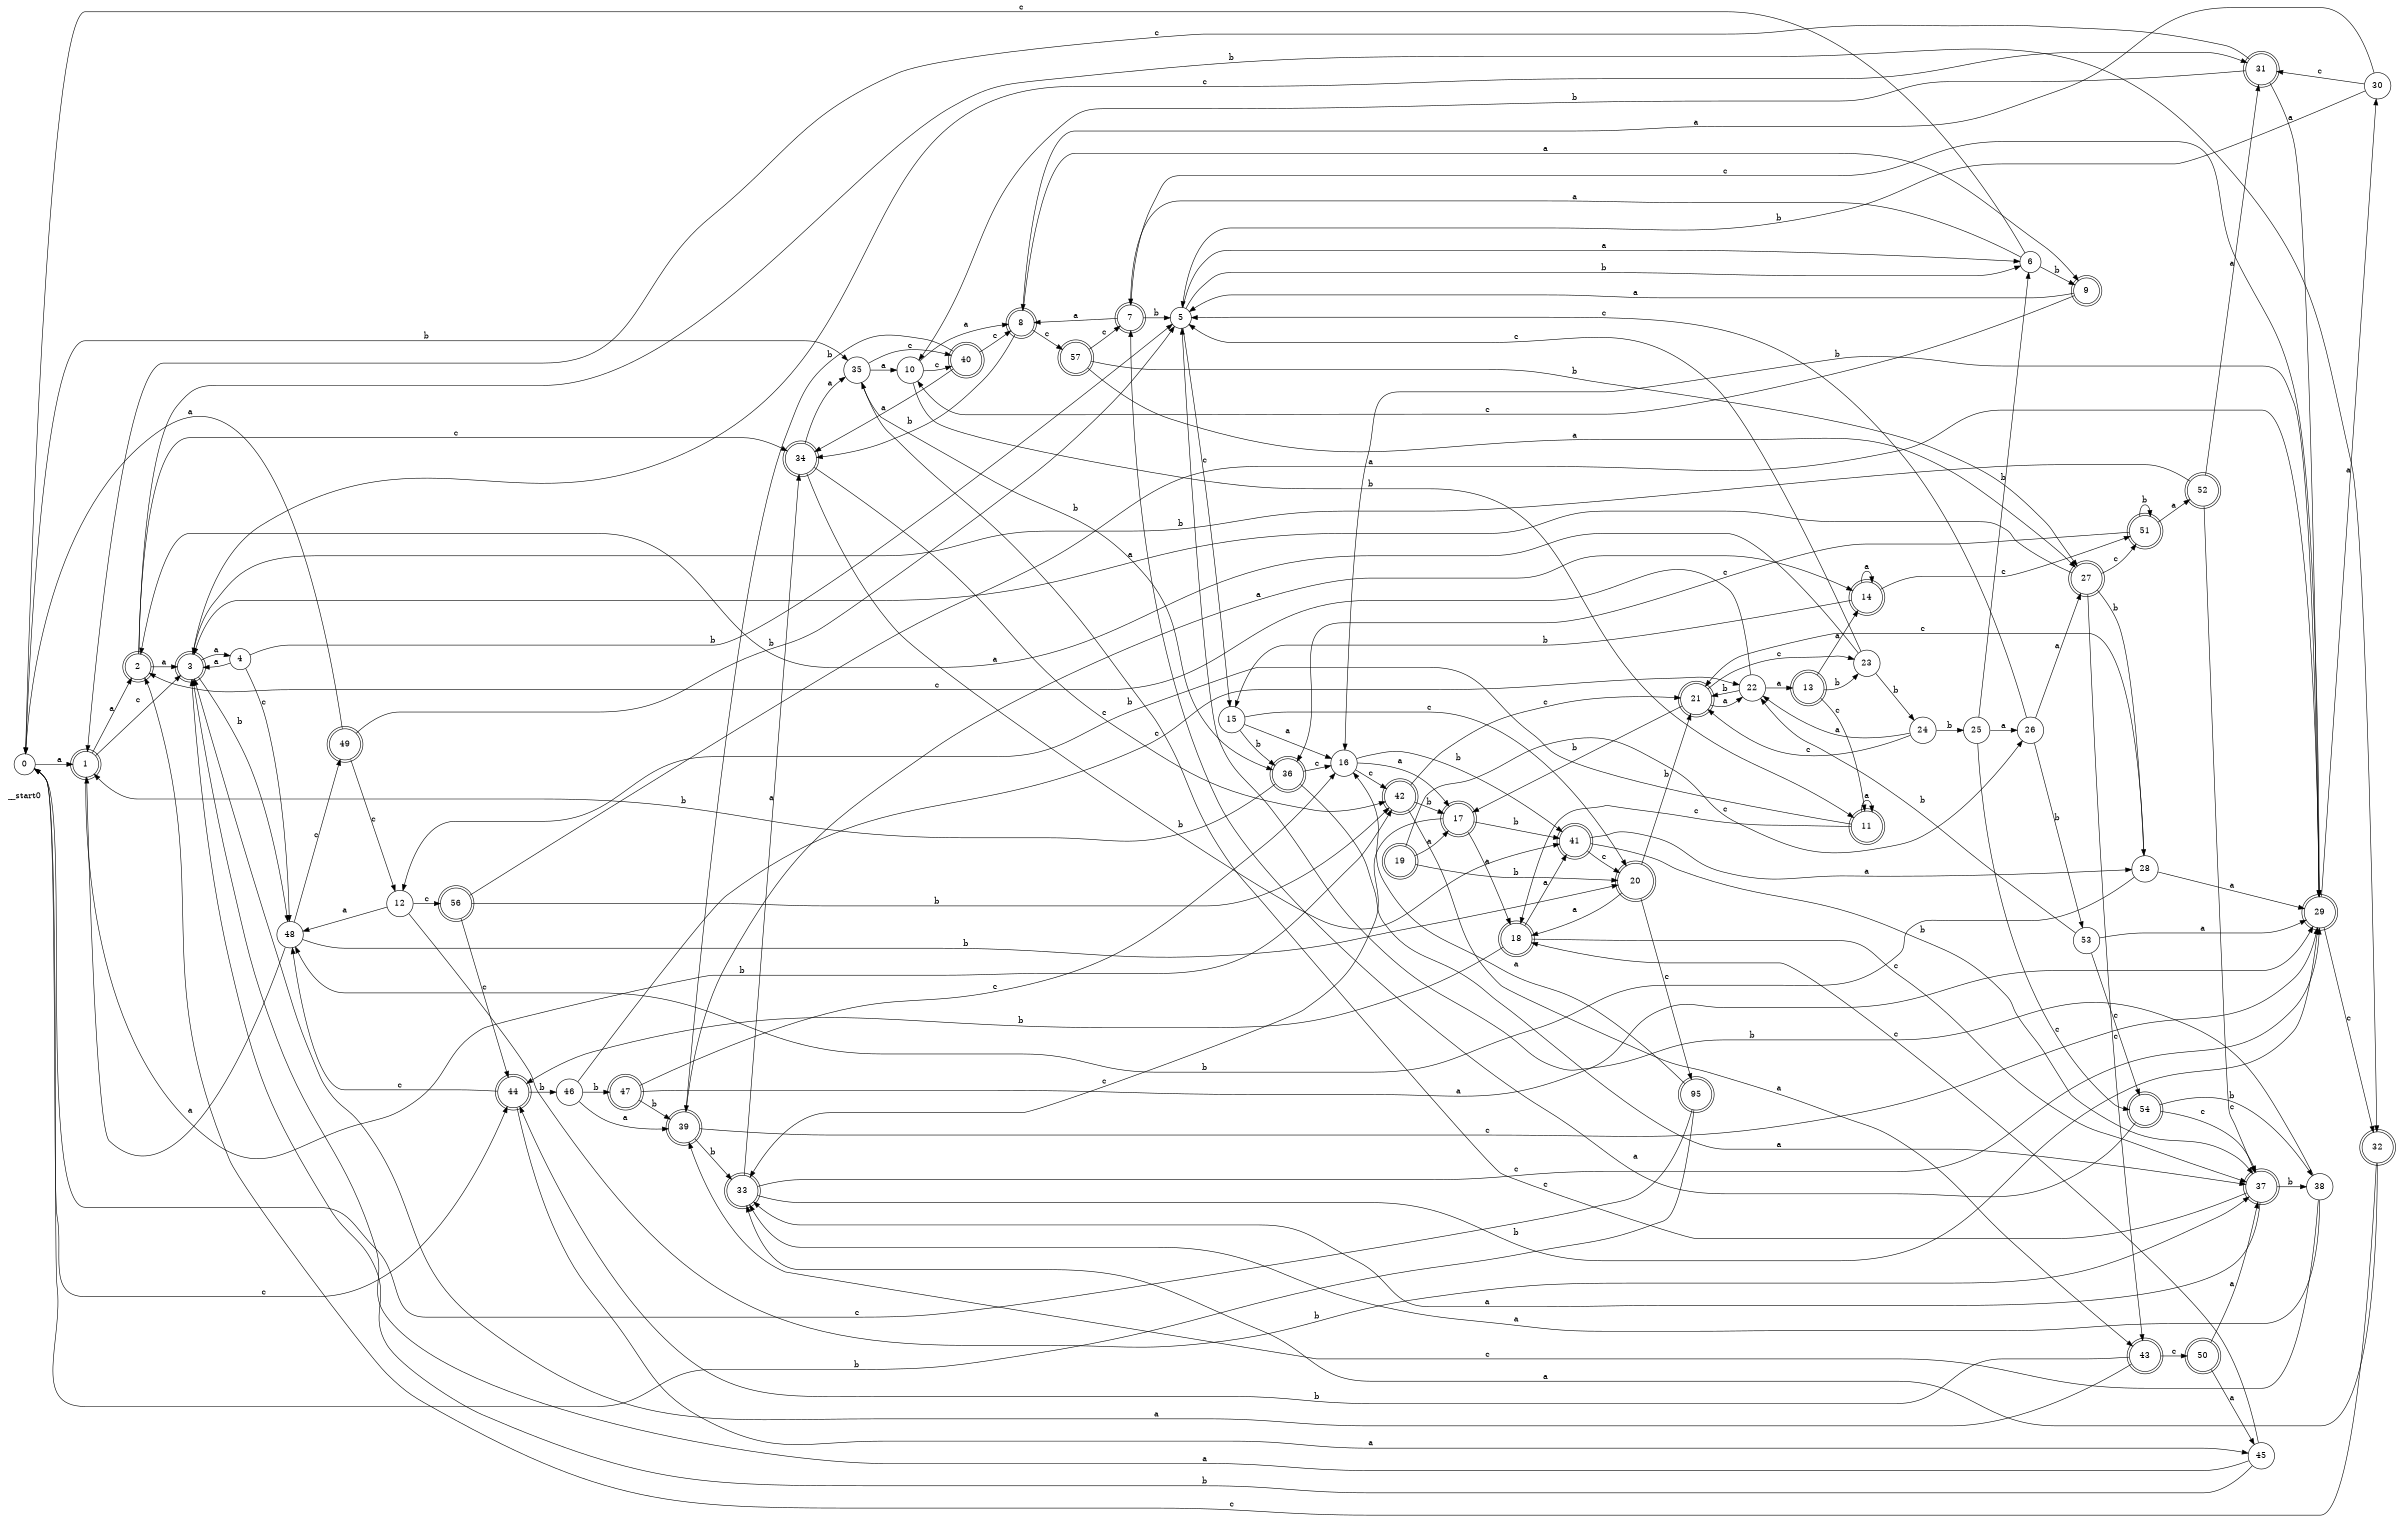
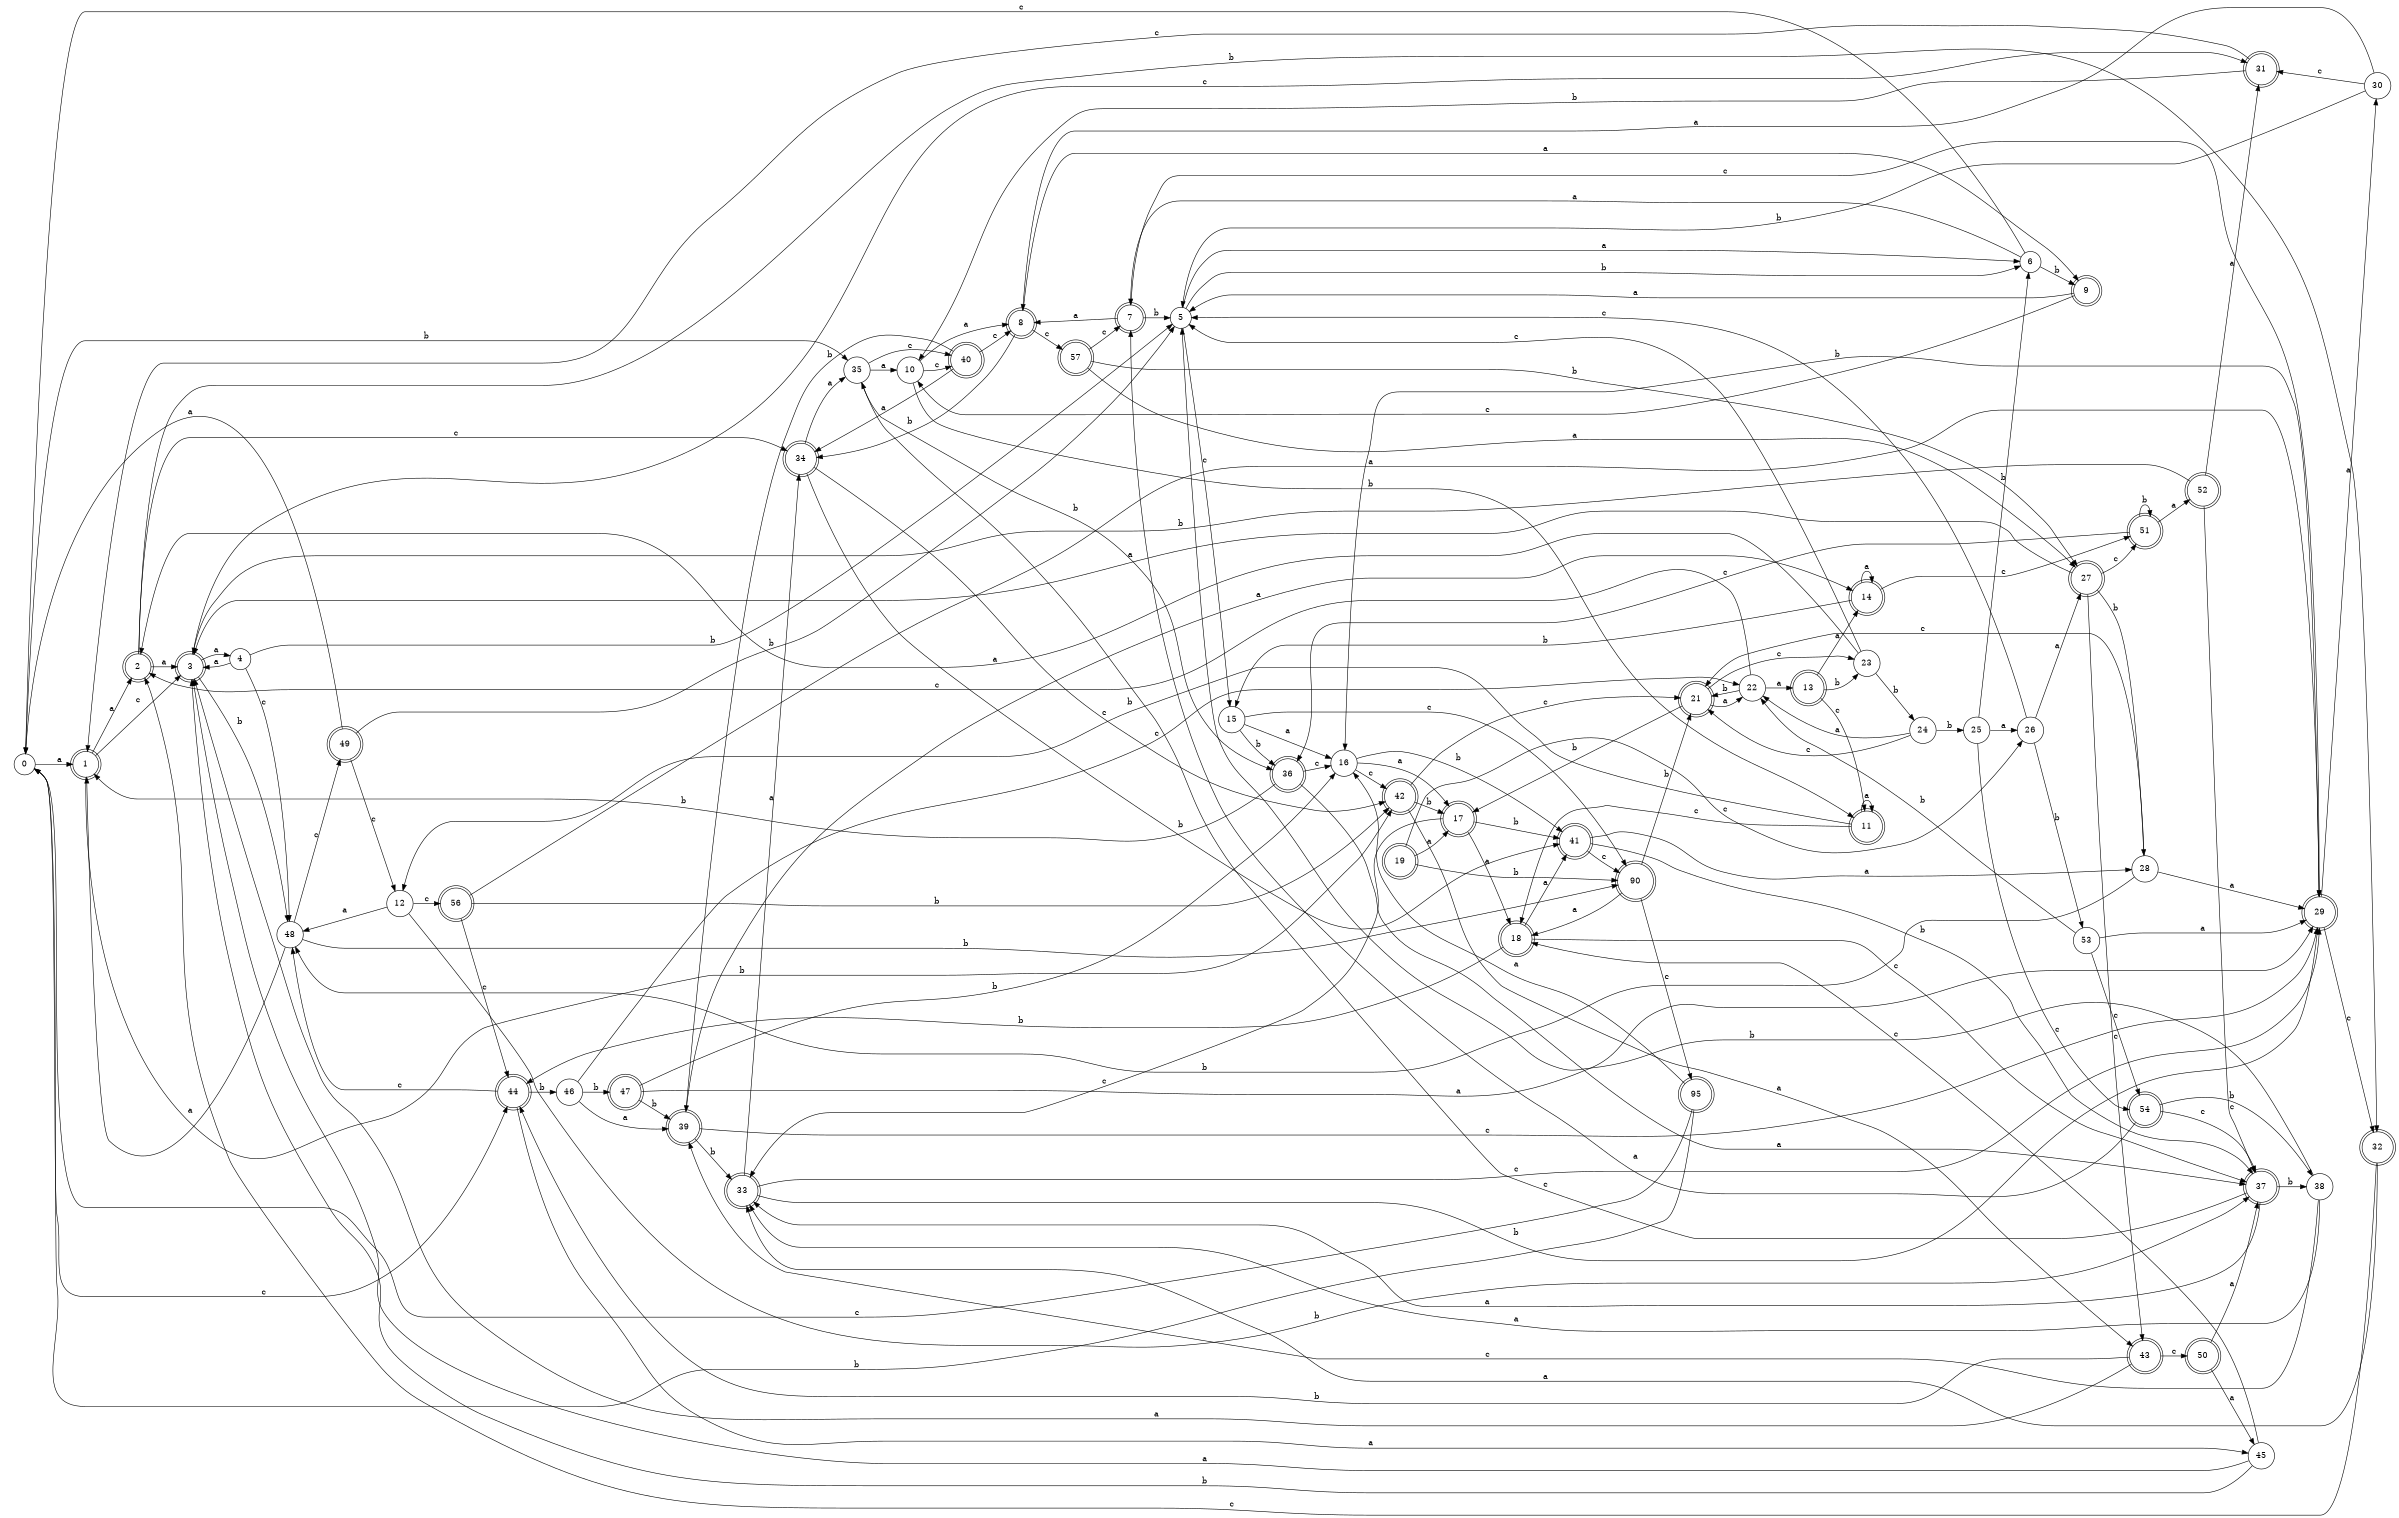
edge "31" -> "29": removed, label "a"
node "__start0": removed
node "20": label "20" -> "90"
edge "47" -> "16": label "c" -> "b"
